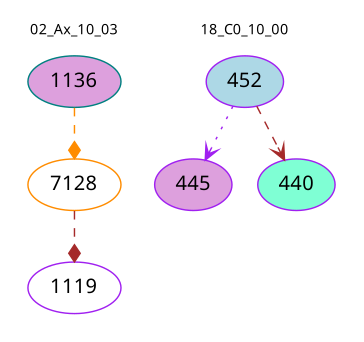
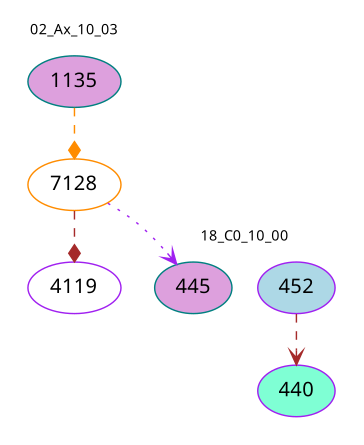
node "1136": label "1136" -> "1135"
edge "452" -> "445": now "7128" -> "445"
node "445": color purple -> teal
node "1119": label "1119" -> "4119"
